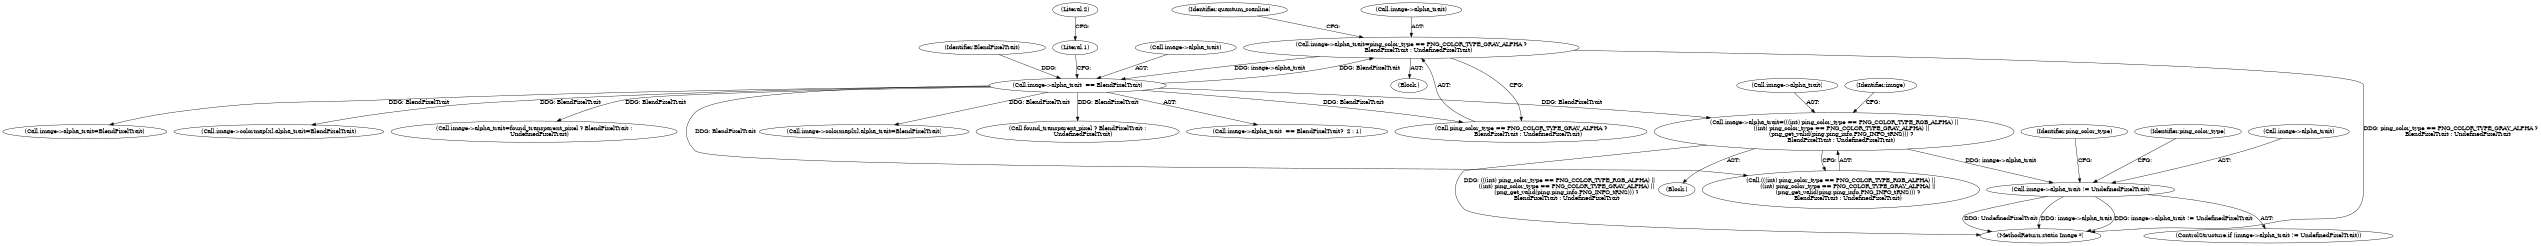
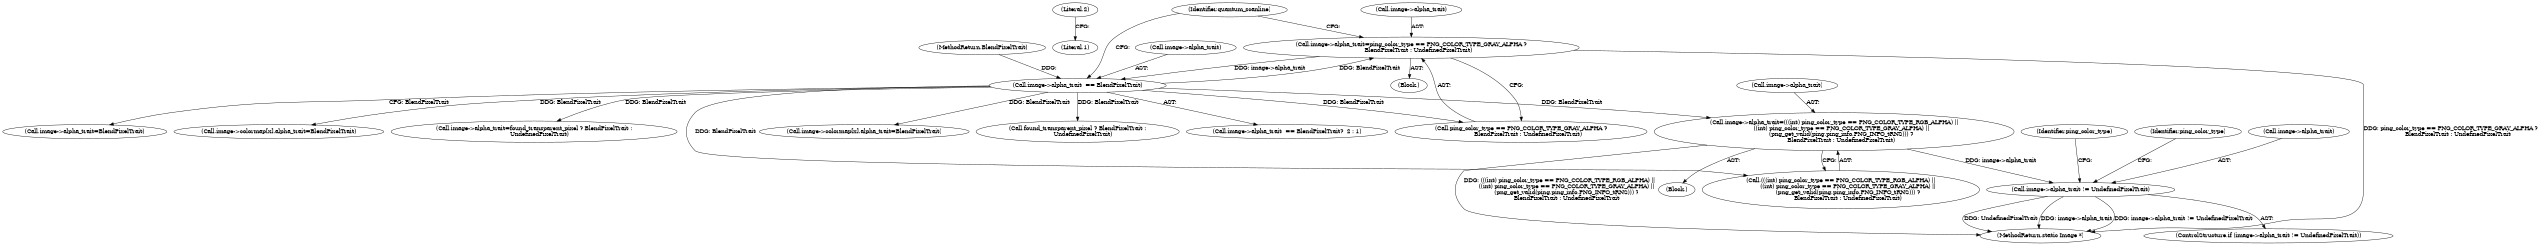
node "(Identifier,BlendPixelTrait)": label "(Identifier,BlendPixelTrait)" -> "(MethodReturn,BlendPixelTrait)"
edge "(Literal,1)" -> "(Call,image->alpha_trait  == BlendPixelTrait)": now "(Identifier,quantum_scanline)" -> "(Call,image->alpha_trait  == BlendPixelTrait)"
node "(Identifier,image)": removed
edge "(Call,image->alpha_trait  == BlendPixelTrait)" -> "(Call,image->alpha_trait=BlendPixelTrait)": label "DDG: BlendPixelTrait" -> "CFG: BlendPixelTrait"
